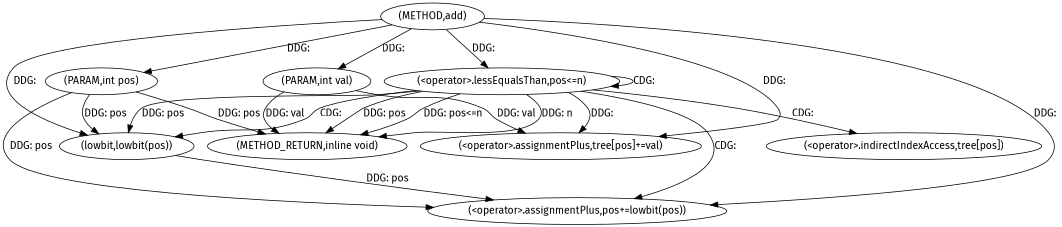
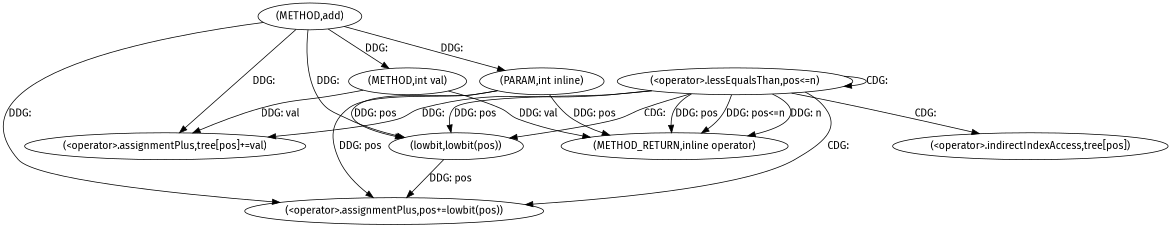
edge "(METHOD,add)" -> "(<operator>.lessEqualsThan,pos<=n)": removed, label "DDG:"
node "(PARAM,int pos)": label "(PARAM,int pos)" -> "(PARAM,int inline)"
node "(PARAM,int val)": label "(PARAM,int val)" -> "(METHOD,int val)"
node "(METHOD_RETURN,inline void)": label "(METHOD_RETURN,inline void)" -> "(METHOD_RETURN,inline operator)"
